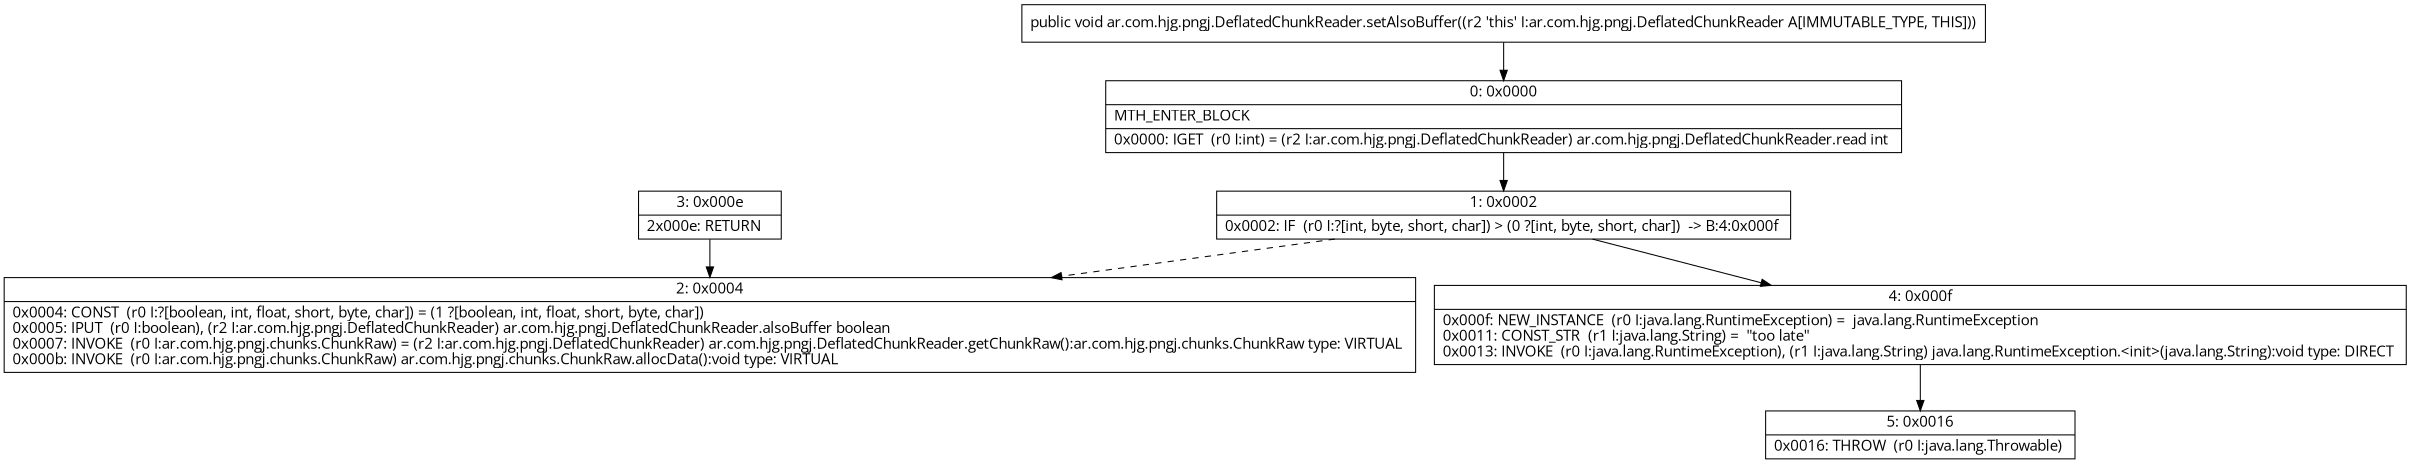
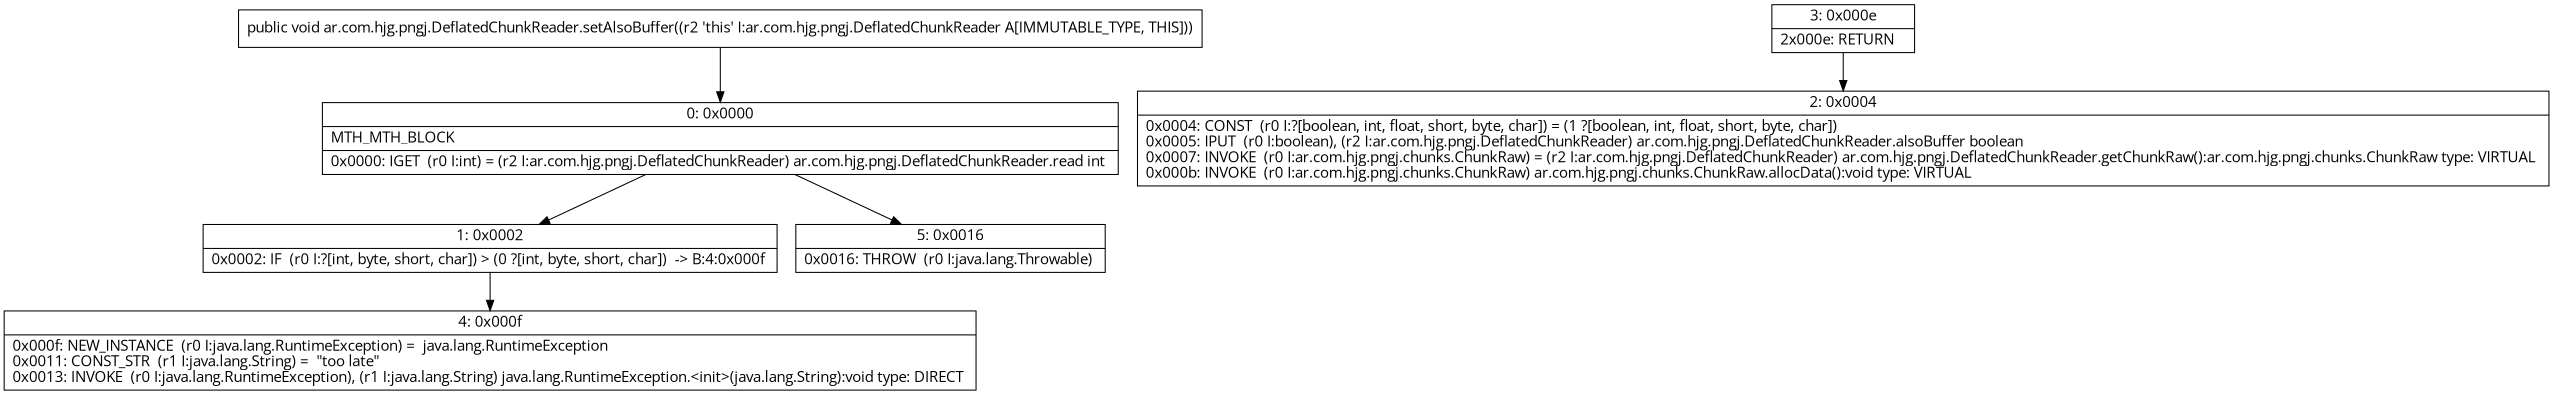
node "0: 0x0000": text "MTH_ENTER_BLOCK" -> "MTH_MTH_BLOCK"
edge "1: 0x0002" -> "2: 0x0004": removed
edge "4: 0x000f" -> "5: 0x0016": now "0: 0x0000" -> "5: 0x0016"
